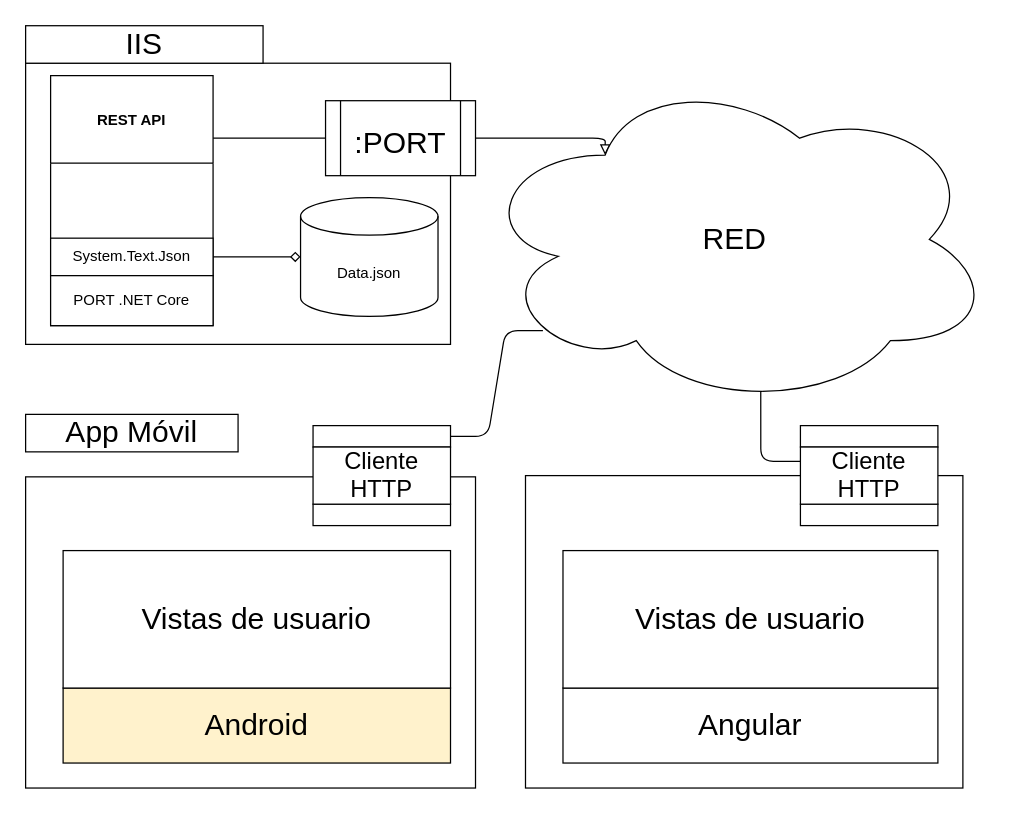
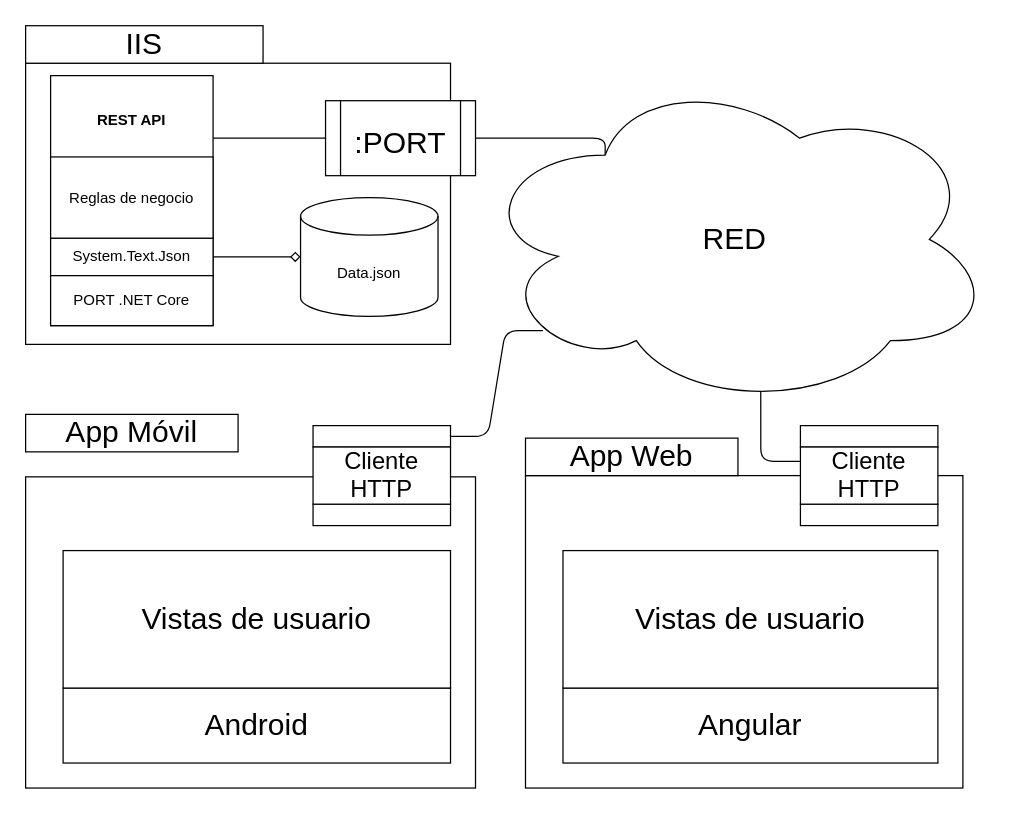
edge ":PORT" -> "RED": arrowhead block -> none
node "Reglas de negocio": added
node "App Web": added
node "Android": fillcolor #fff2cc -> #ffffff
